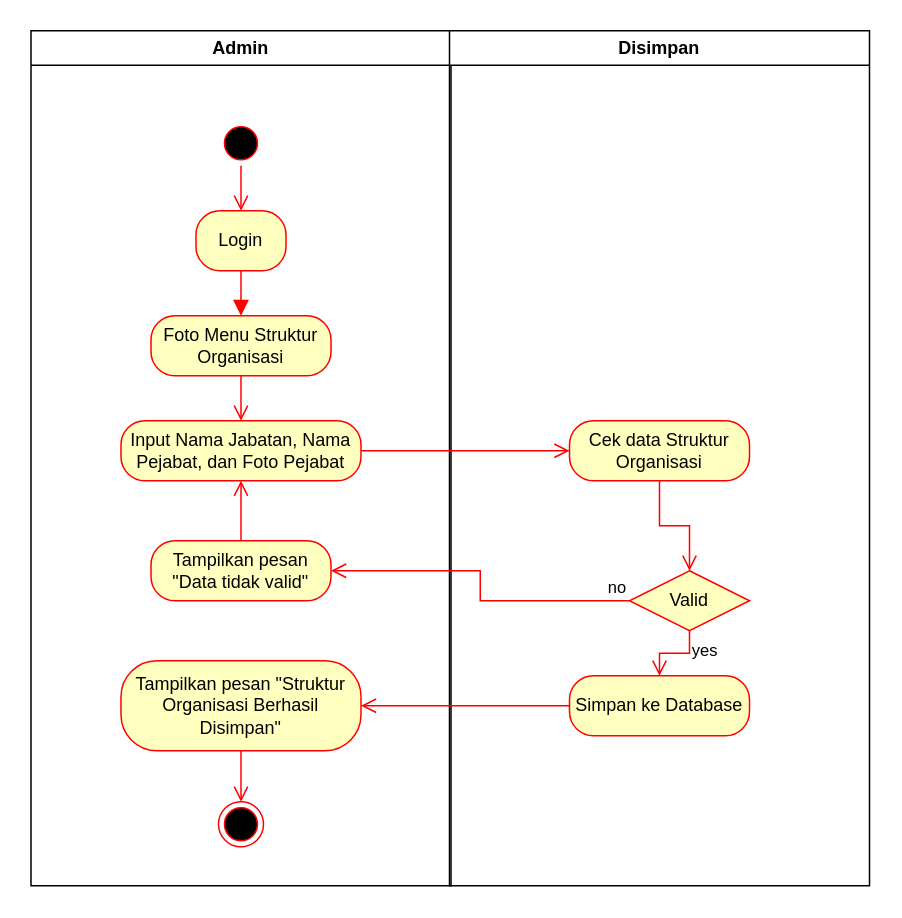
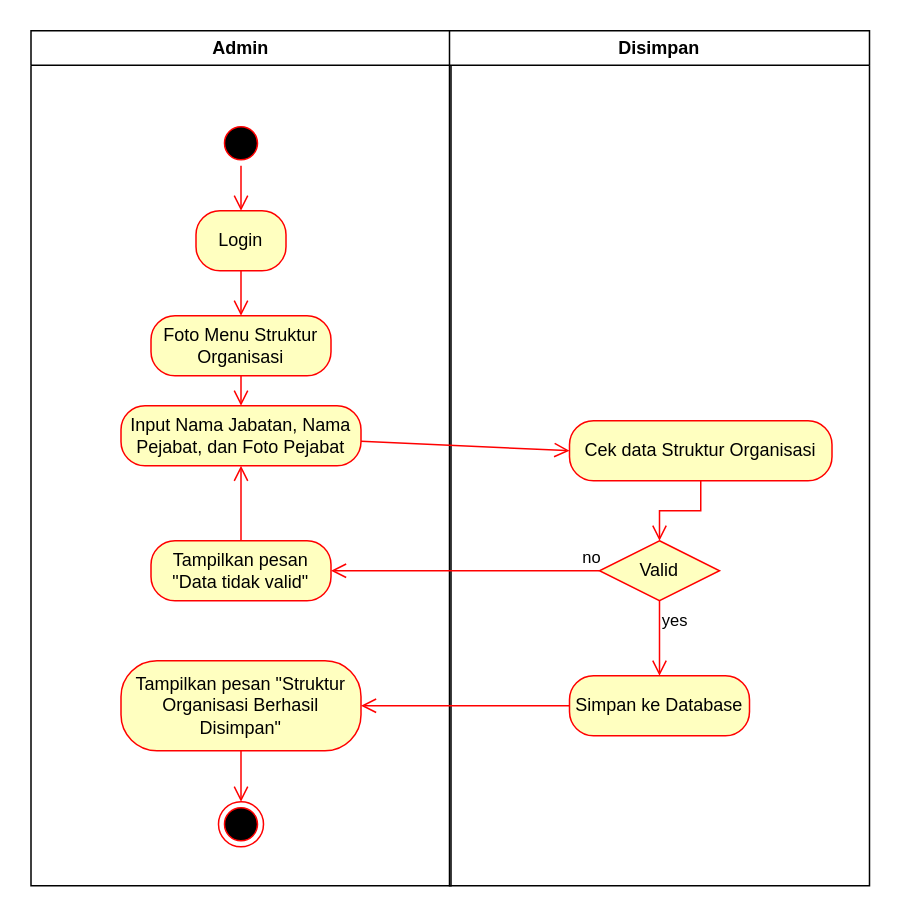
edge "Login" -> "Foto Menu Struktur Organisasi": arrowhead block -> open
node "Input Nama Jabatan, Nama Pejabat, dan Foto Pejabat": moved (241, 451) -> (241, 436)
node "Cek data Struktur Organisasi": size 180x60 -> 263x60
node "Valid": moved (689, 601) -> (659, 571)
